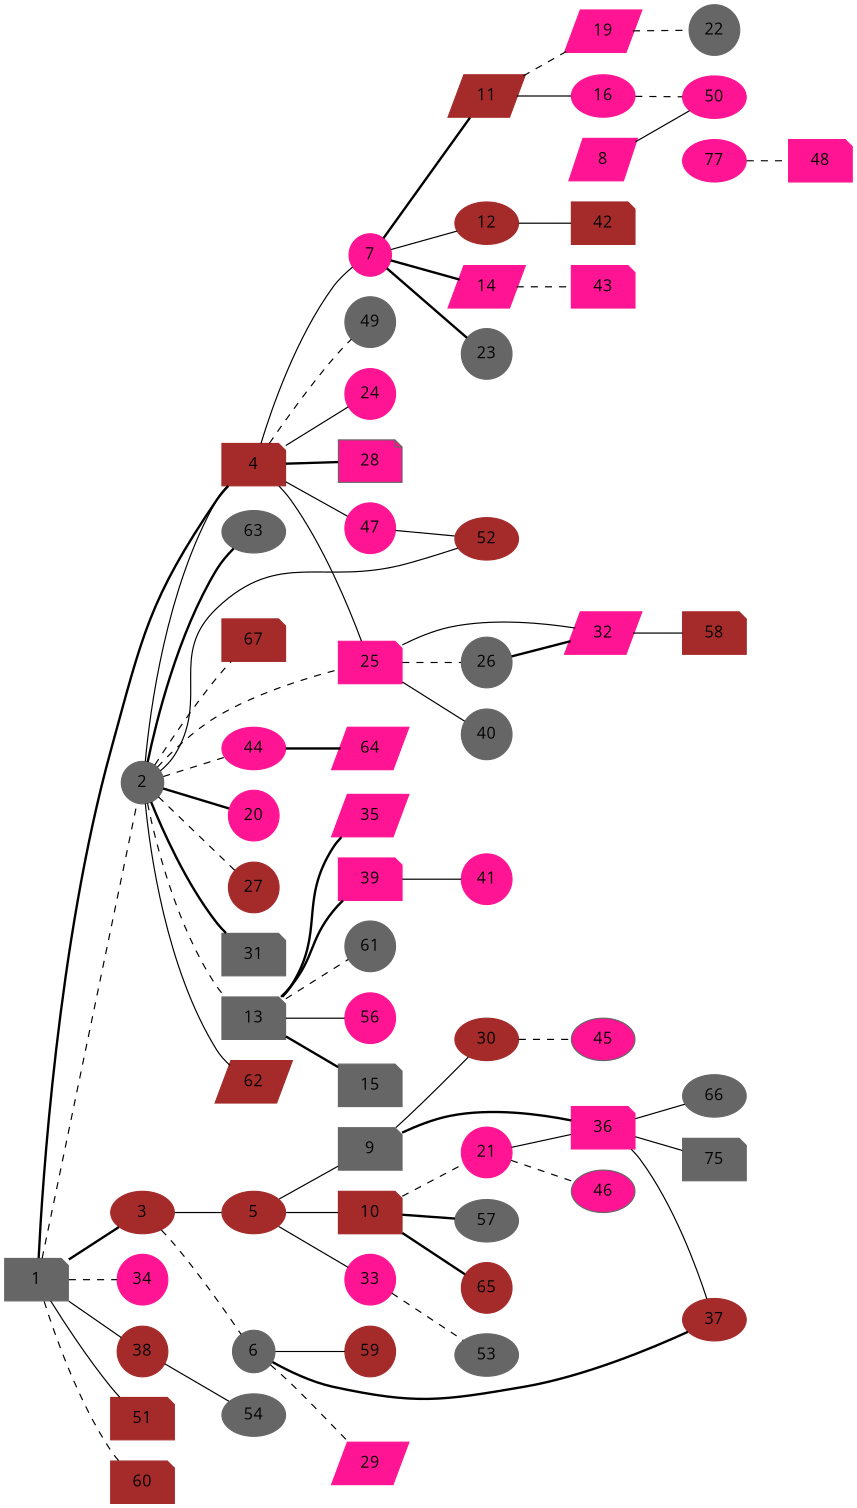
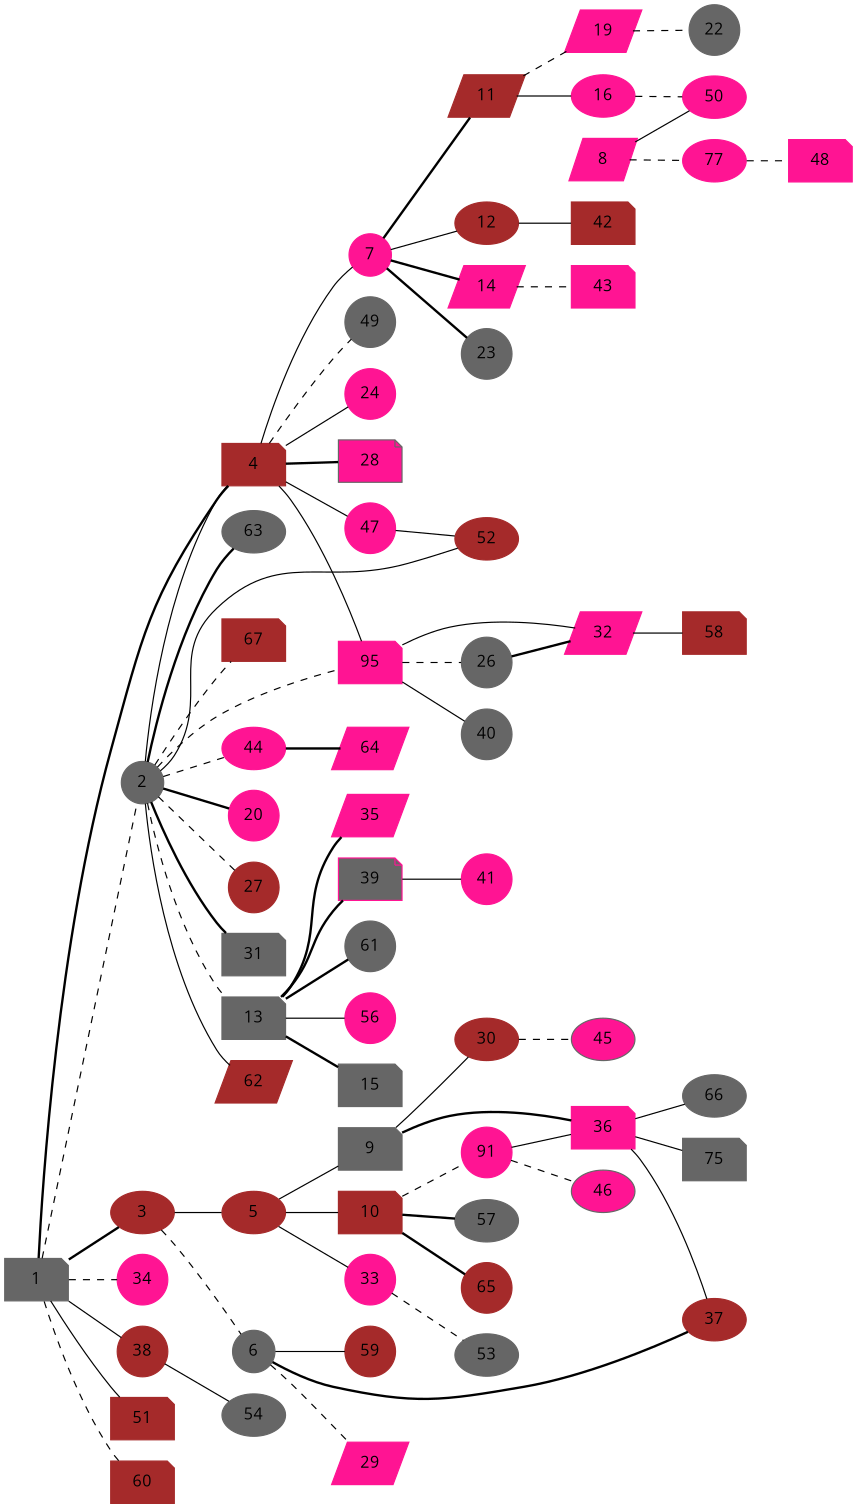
edge "8" -- "77": added
node "25": label "25" -> "95"
node "39": fillcolor deeppink -> gray40
edge "61" -- "13": style dashed -> bold
node "21": label "21" -> "91"
